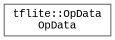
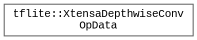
node "tflite::OpData OpData": label "tflite::OpData OpData" -> "tflite::XtensaDepthwiseConv OpData"
